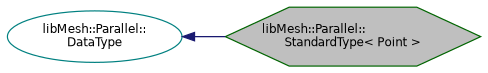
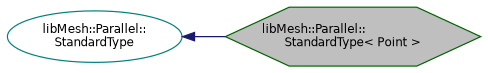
node "libMesh::Parallel:: DataType": label "libMesh::Parallel:: DataType" -> "libMesh::Parallel:: StandardType"
